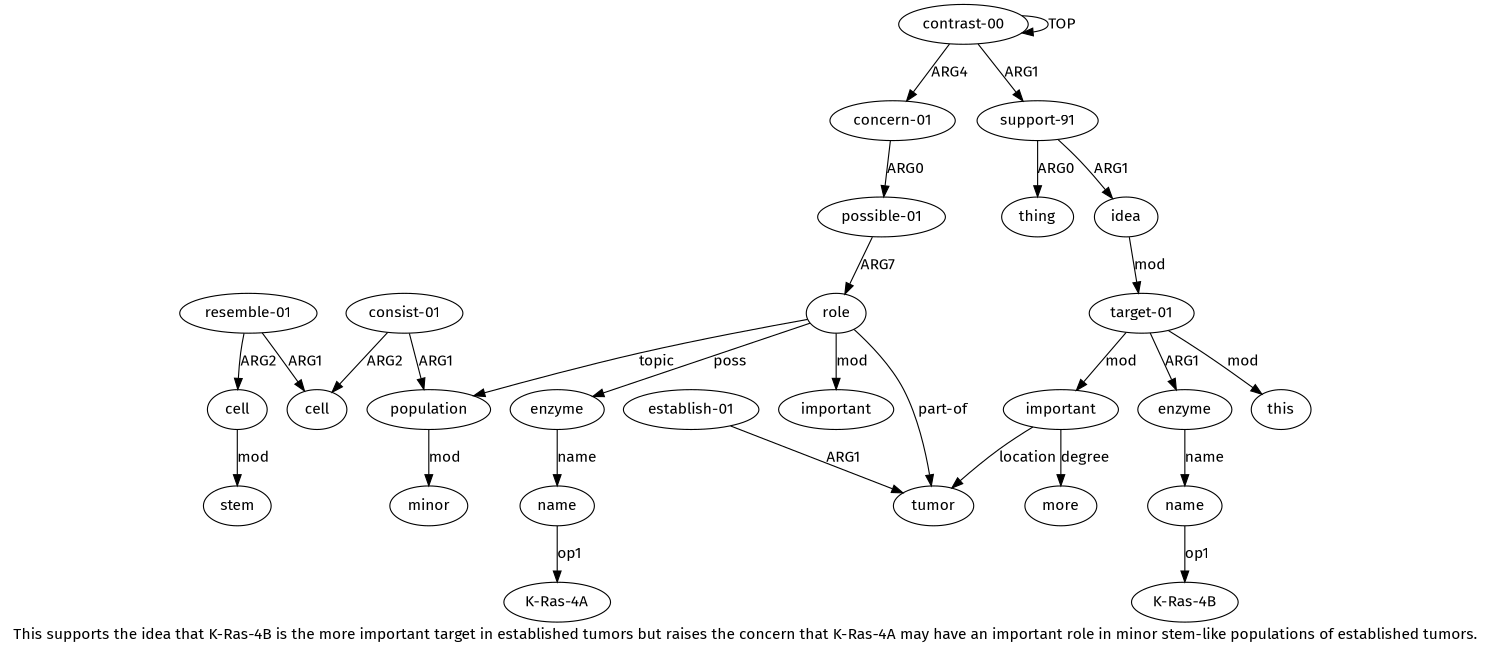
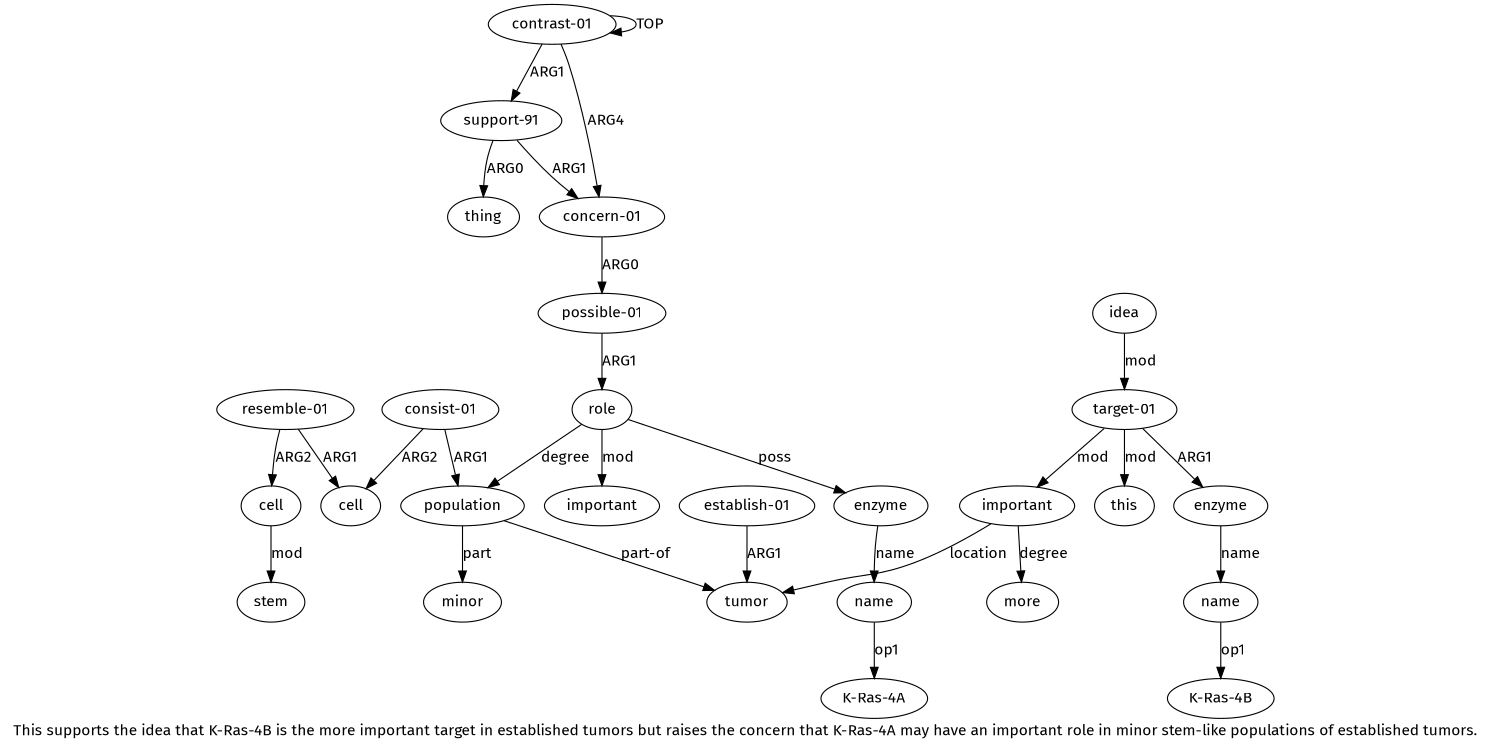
node "contrast-00": label "contrast-00" -> "contrast-01"
edge "support-91" -> "idea": now "support-91" -> "concern-01"
edge "possible-01" -> "role": label "ARG7" -> "ARG1"
edge "role" -> "population": label "topic" -> "degree"
edge "role" -> "tumor": now "population" -> "tumor"
edge "population" -> "minor": label "mod" -> "part"
